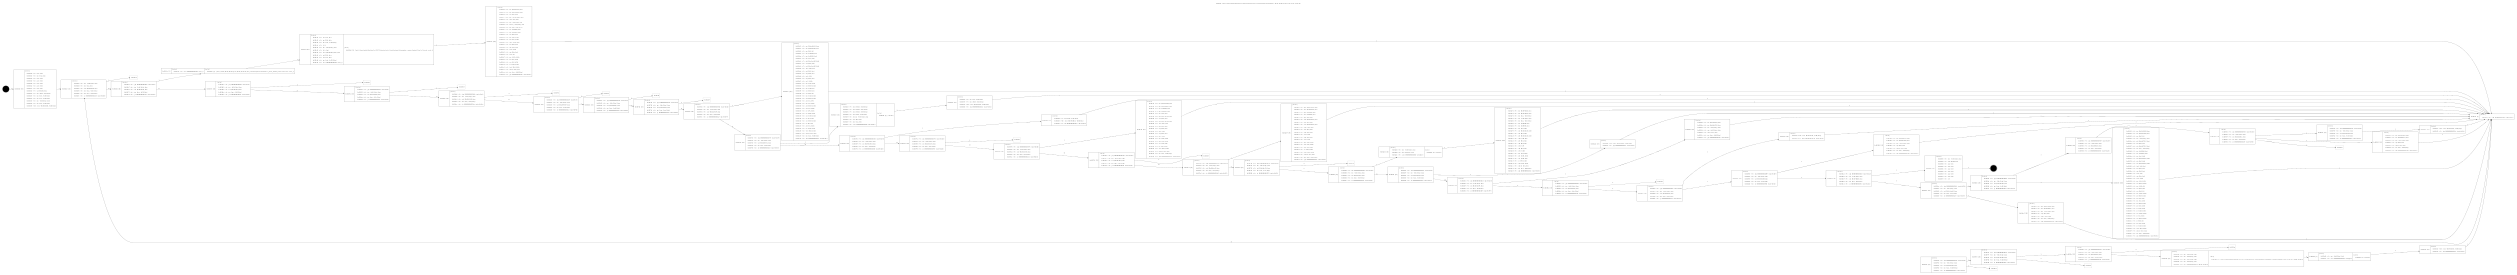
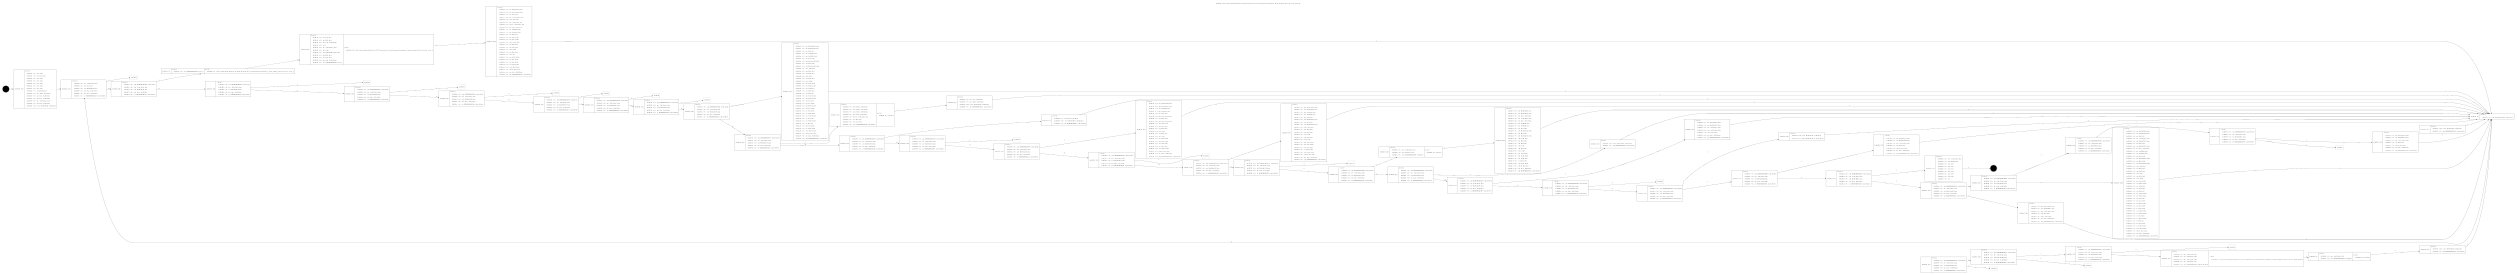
node "0x40193a [28]": removed
